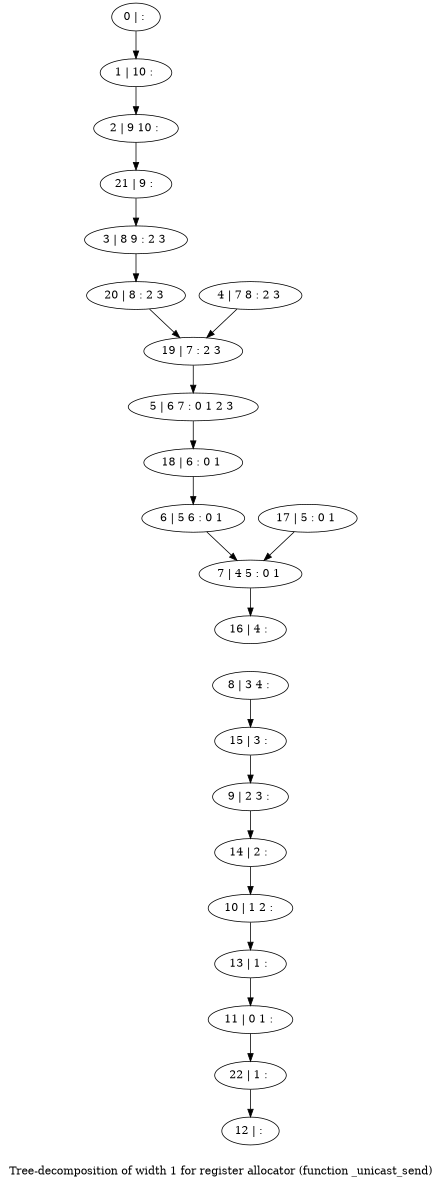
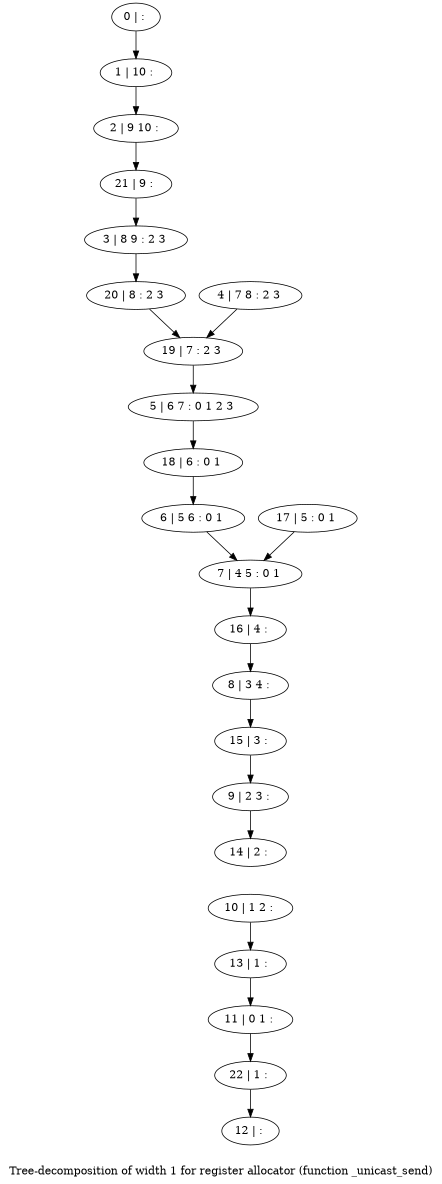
edge "16 | 4 :" -> "8 | 3 4 :": added
edge "14 | 2 :" -> "10 | 1 2 :": removed
